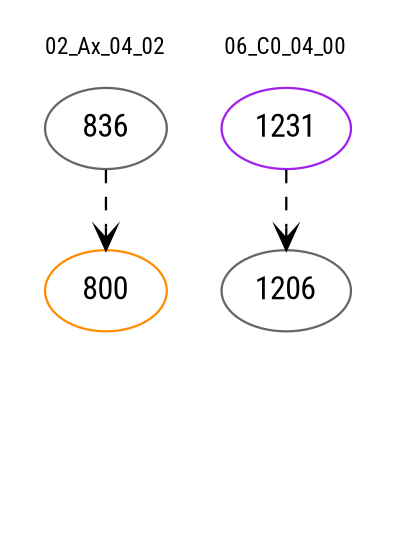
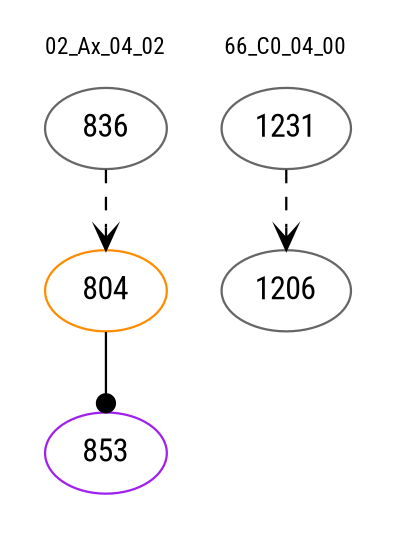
cluster "06_C0_04_00": label "06_C0_04_00" -> "66_C0_04_00"
node "1231": color purple -> gray40
node "800": label "800" -> "804"
node "853": added
